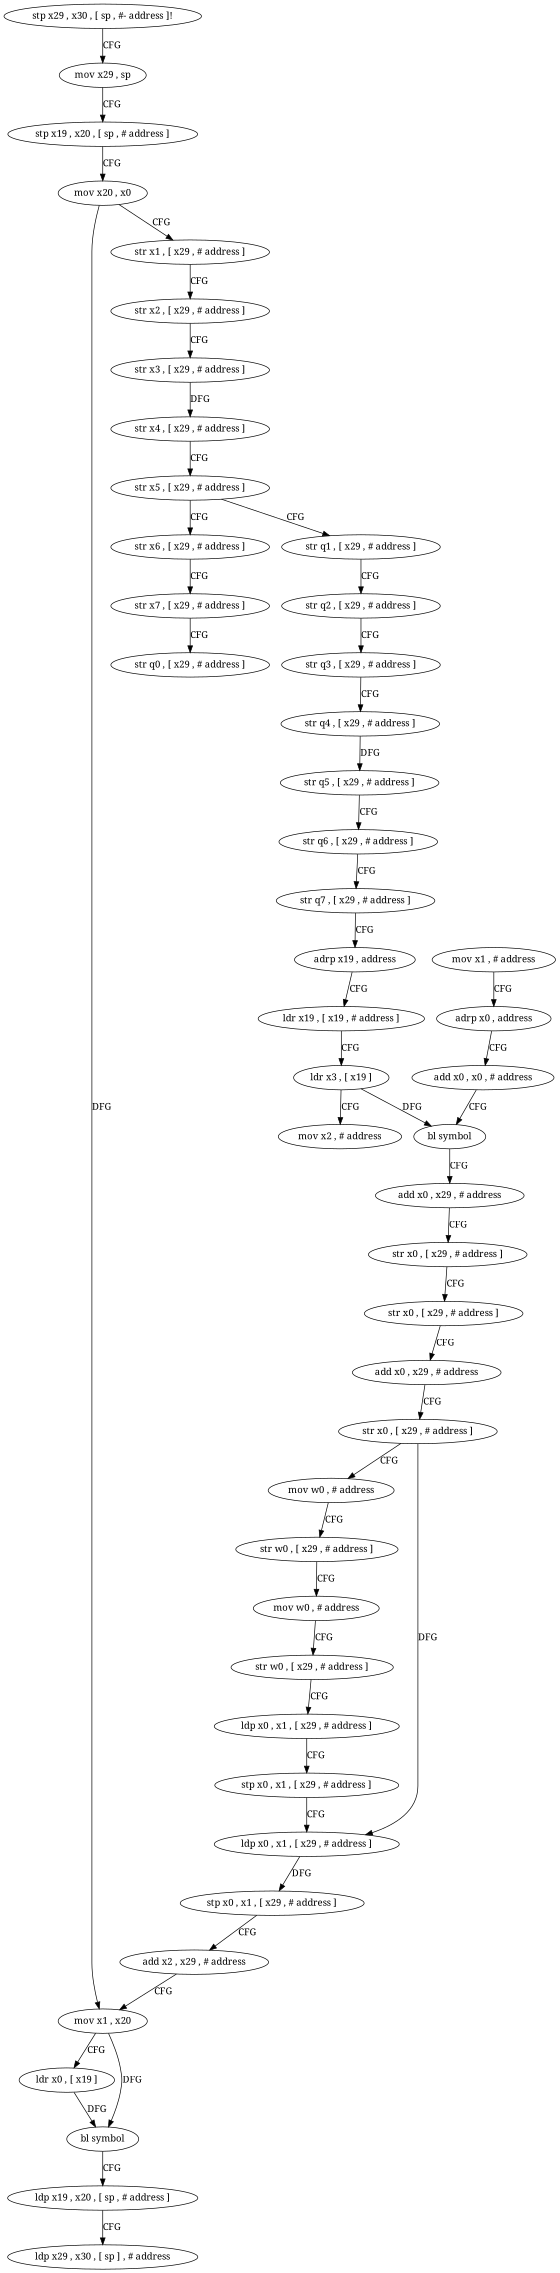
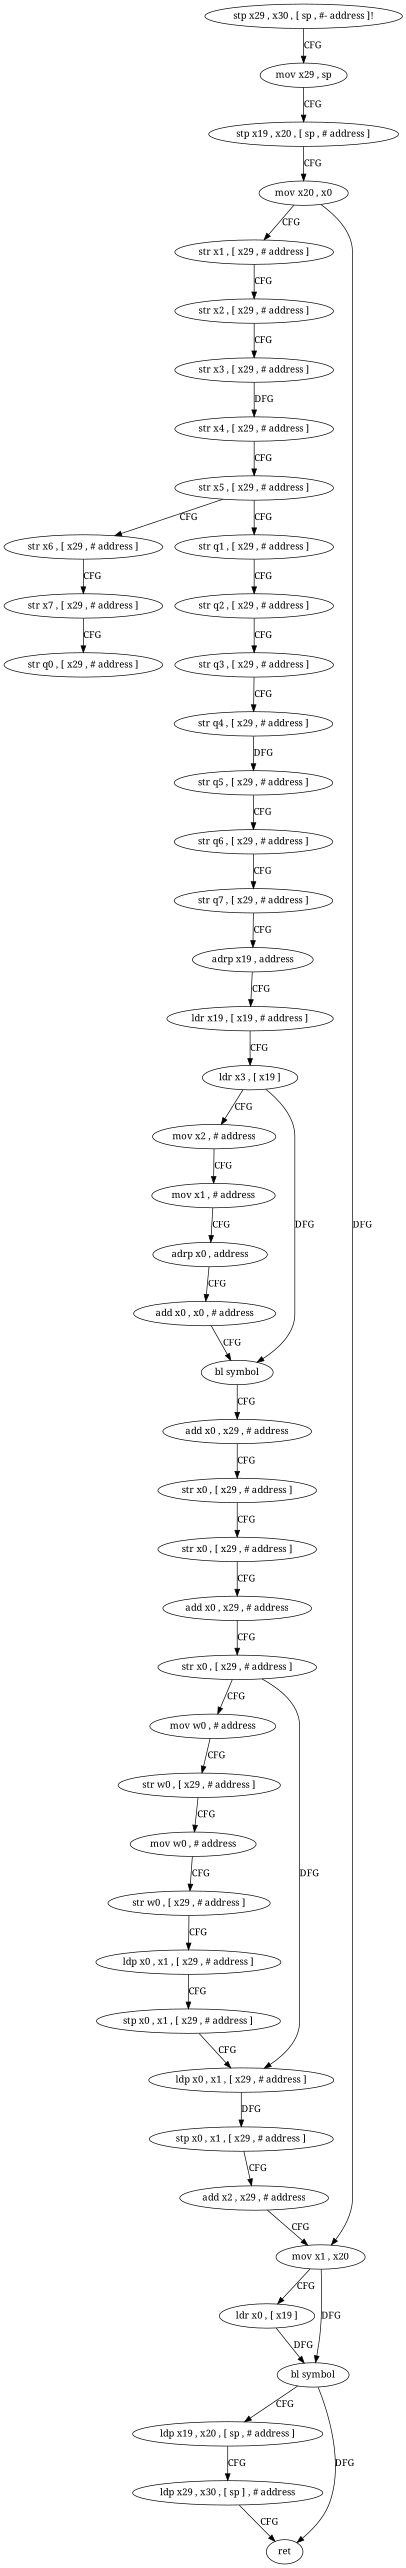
edge "mov x2 , # address" -> "mov x1 , # address": added, label "CFG"
node "ret": added
